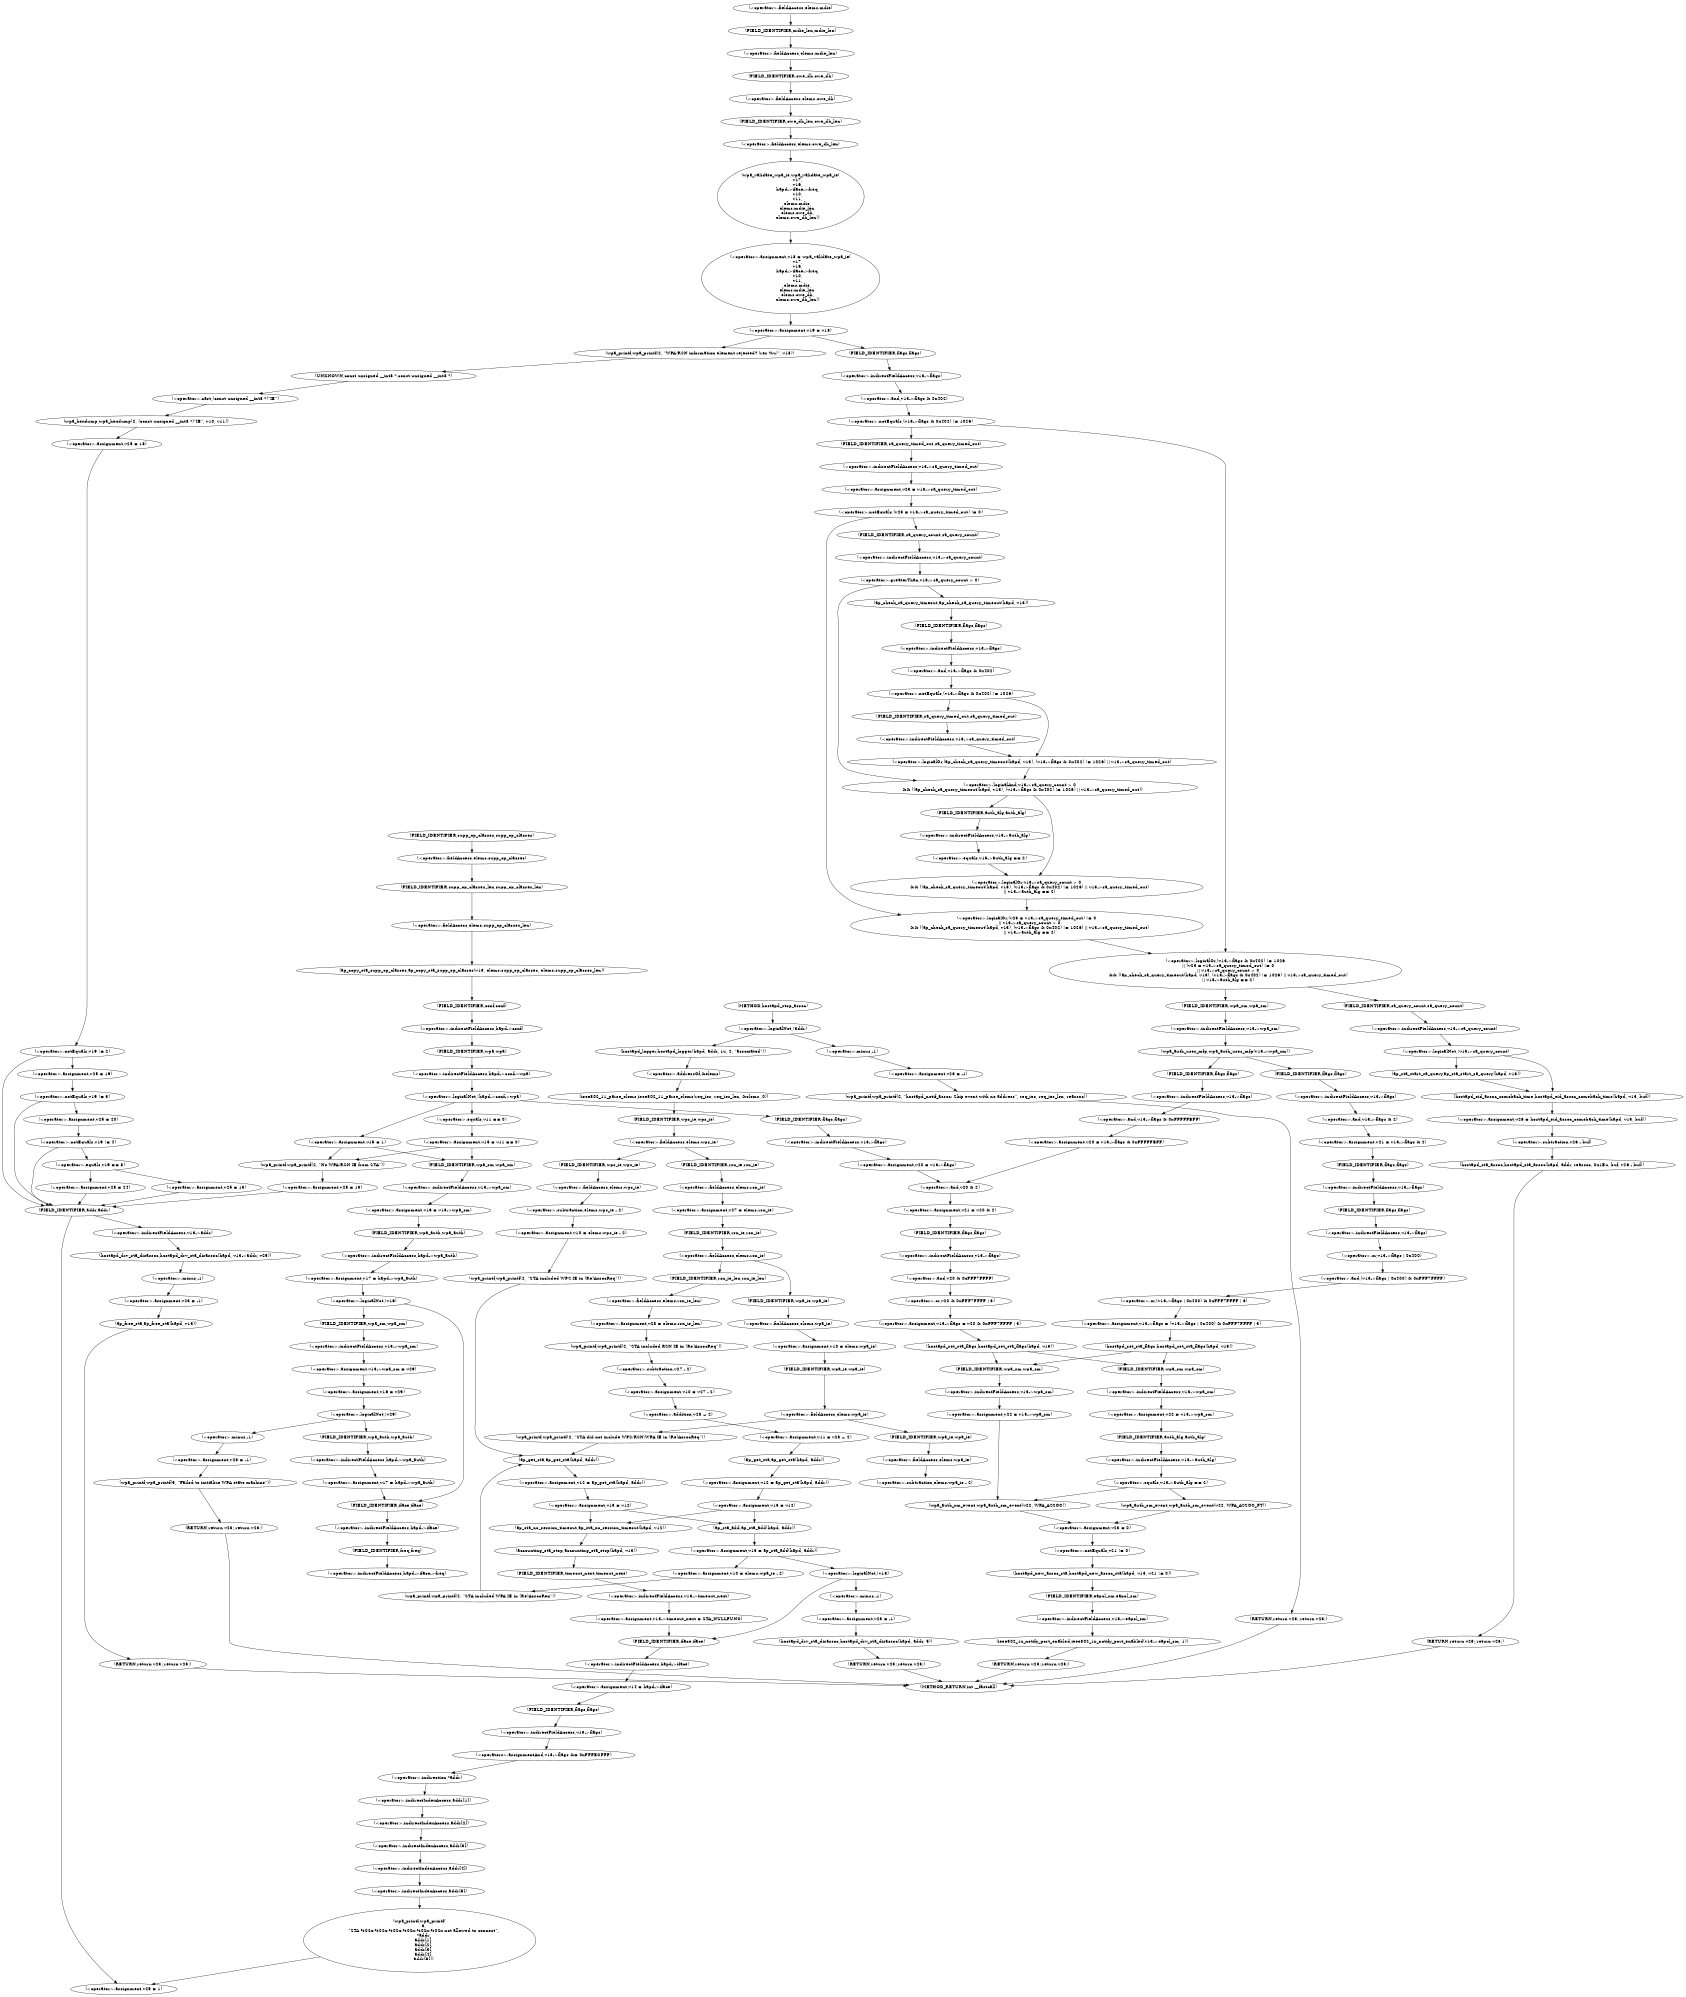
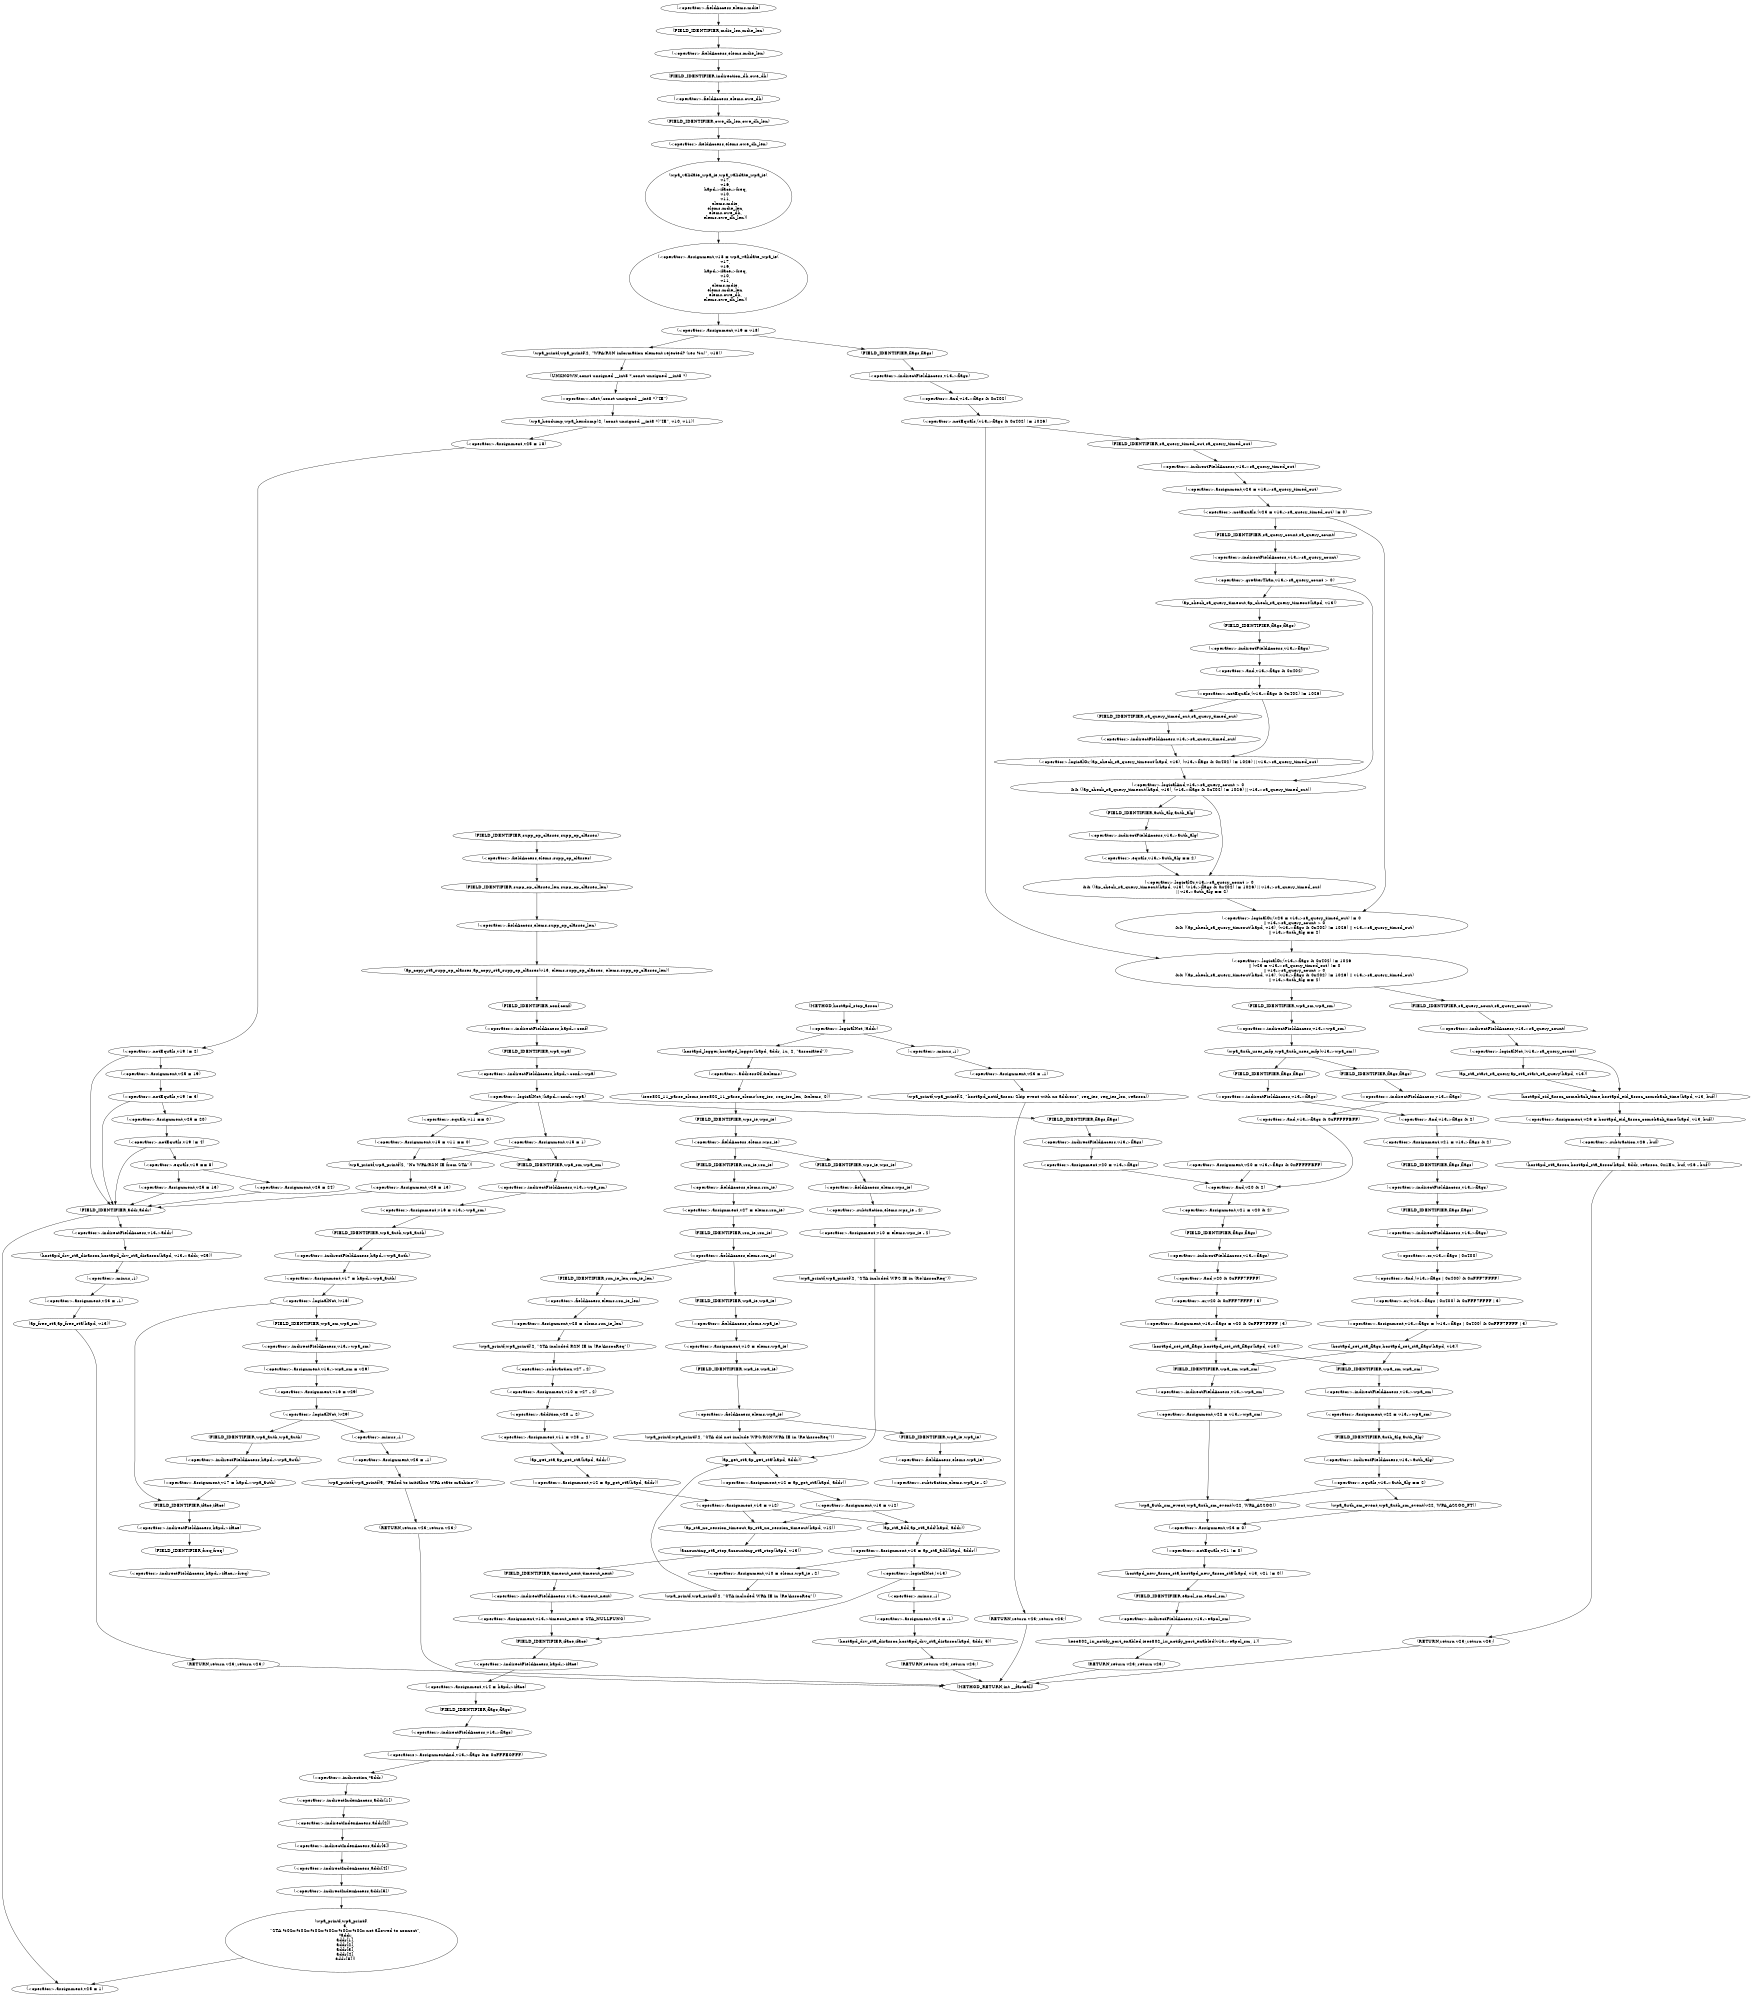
node "(FIELD_IDENTIFIER,owe_dh,owe_dh)": label "(FIELD_IDENTIFIER,owe_dh,owe_dh)" -> "(FIELD_IDENTIFIER,indirection_dh,owe_dh)"
edge "(<operator>.and,v13->flags & 0xFFFFFBFF)" -> "(<operator>.assignment,v20 = v13->flags & 0xFFFFFBFF)": now "(<operator>.and,v13->flags & 0xFFFFFBFF)" -> "(<operator>.and,v20 & 2)"
